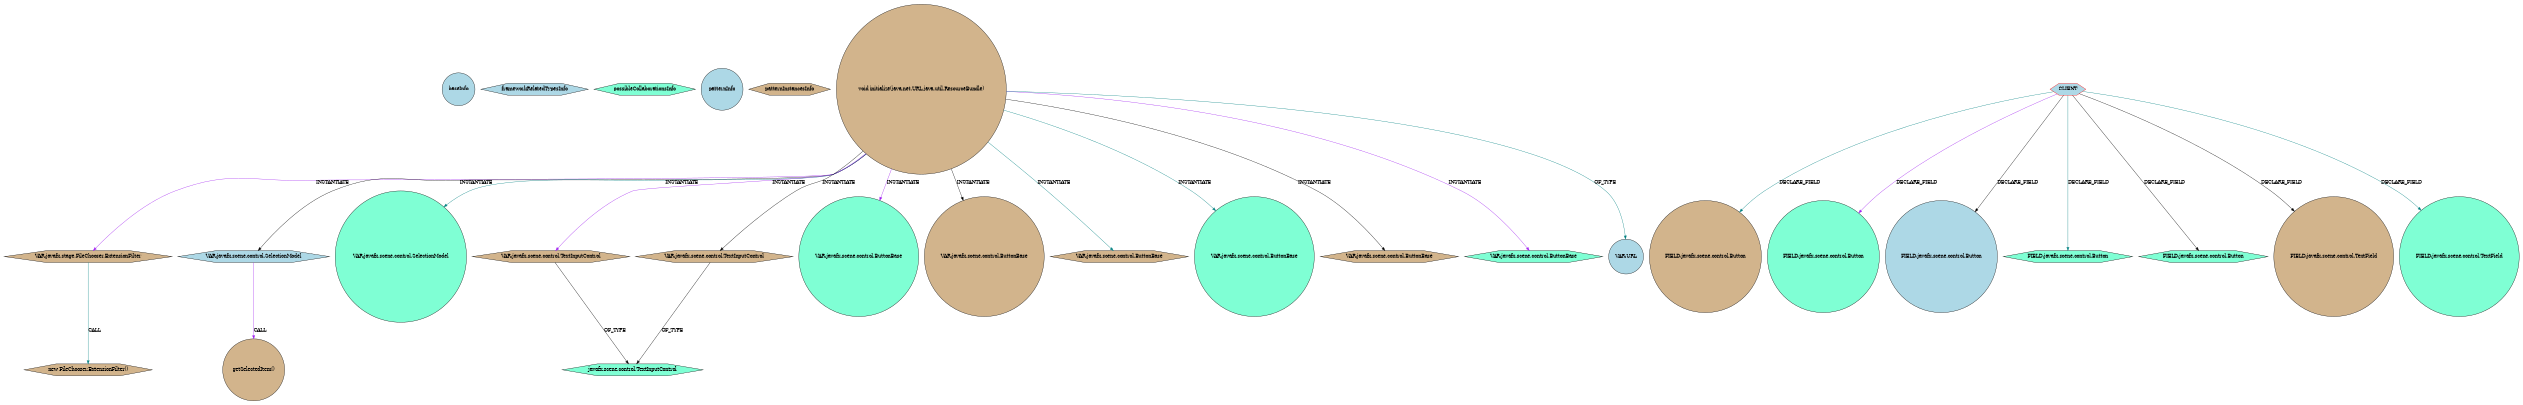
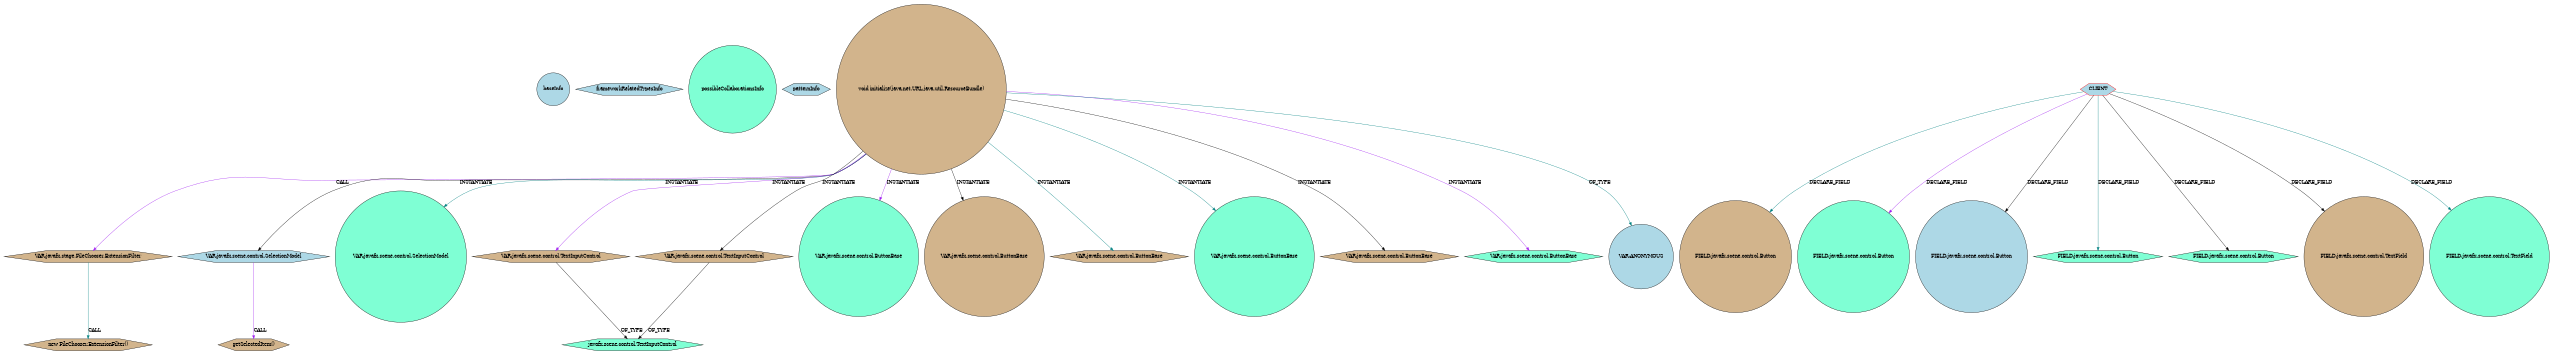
node "possibleCollaborationsInfo": shape hexagon -> circle
node "patternInfo": shape circle -> hexagon
node "patternInstancesInfo": removed
edge "void initialize(java.net.URL,java.util.ResourceBundle)" -> "VAR:javafx.stage.FileChooser.ExtensionFilter": label "INSTANTIATE" -> "CALL"
node "VAR:URL": label "VAR:URL" -> "VAR:ANONYMOUS"
node "getSelectedItem()": shape circle -> hexagon
